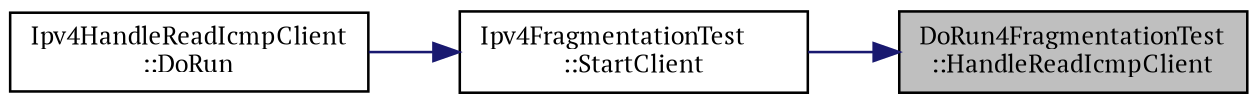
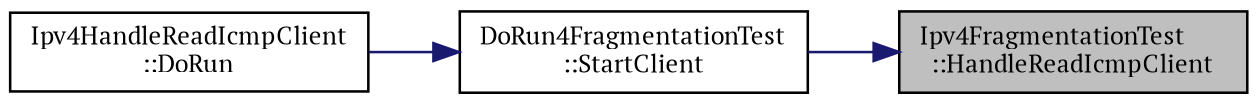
node "Ipv4FragmentationTest ::StartClient": label "Ipv4FragmentationTest ::StartClient" -> "DoRun4FragmentationTest ::StartClient"
node "DoRun4FragmentationTest ::HandleReadIcmpClient": label "DoRun4FragmentationTest ::HandleReadIcmpClient" -> "Ipv4FragmentationTest ::HandleReadIcmpClient"
